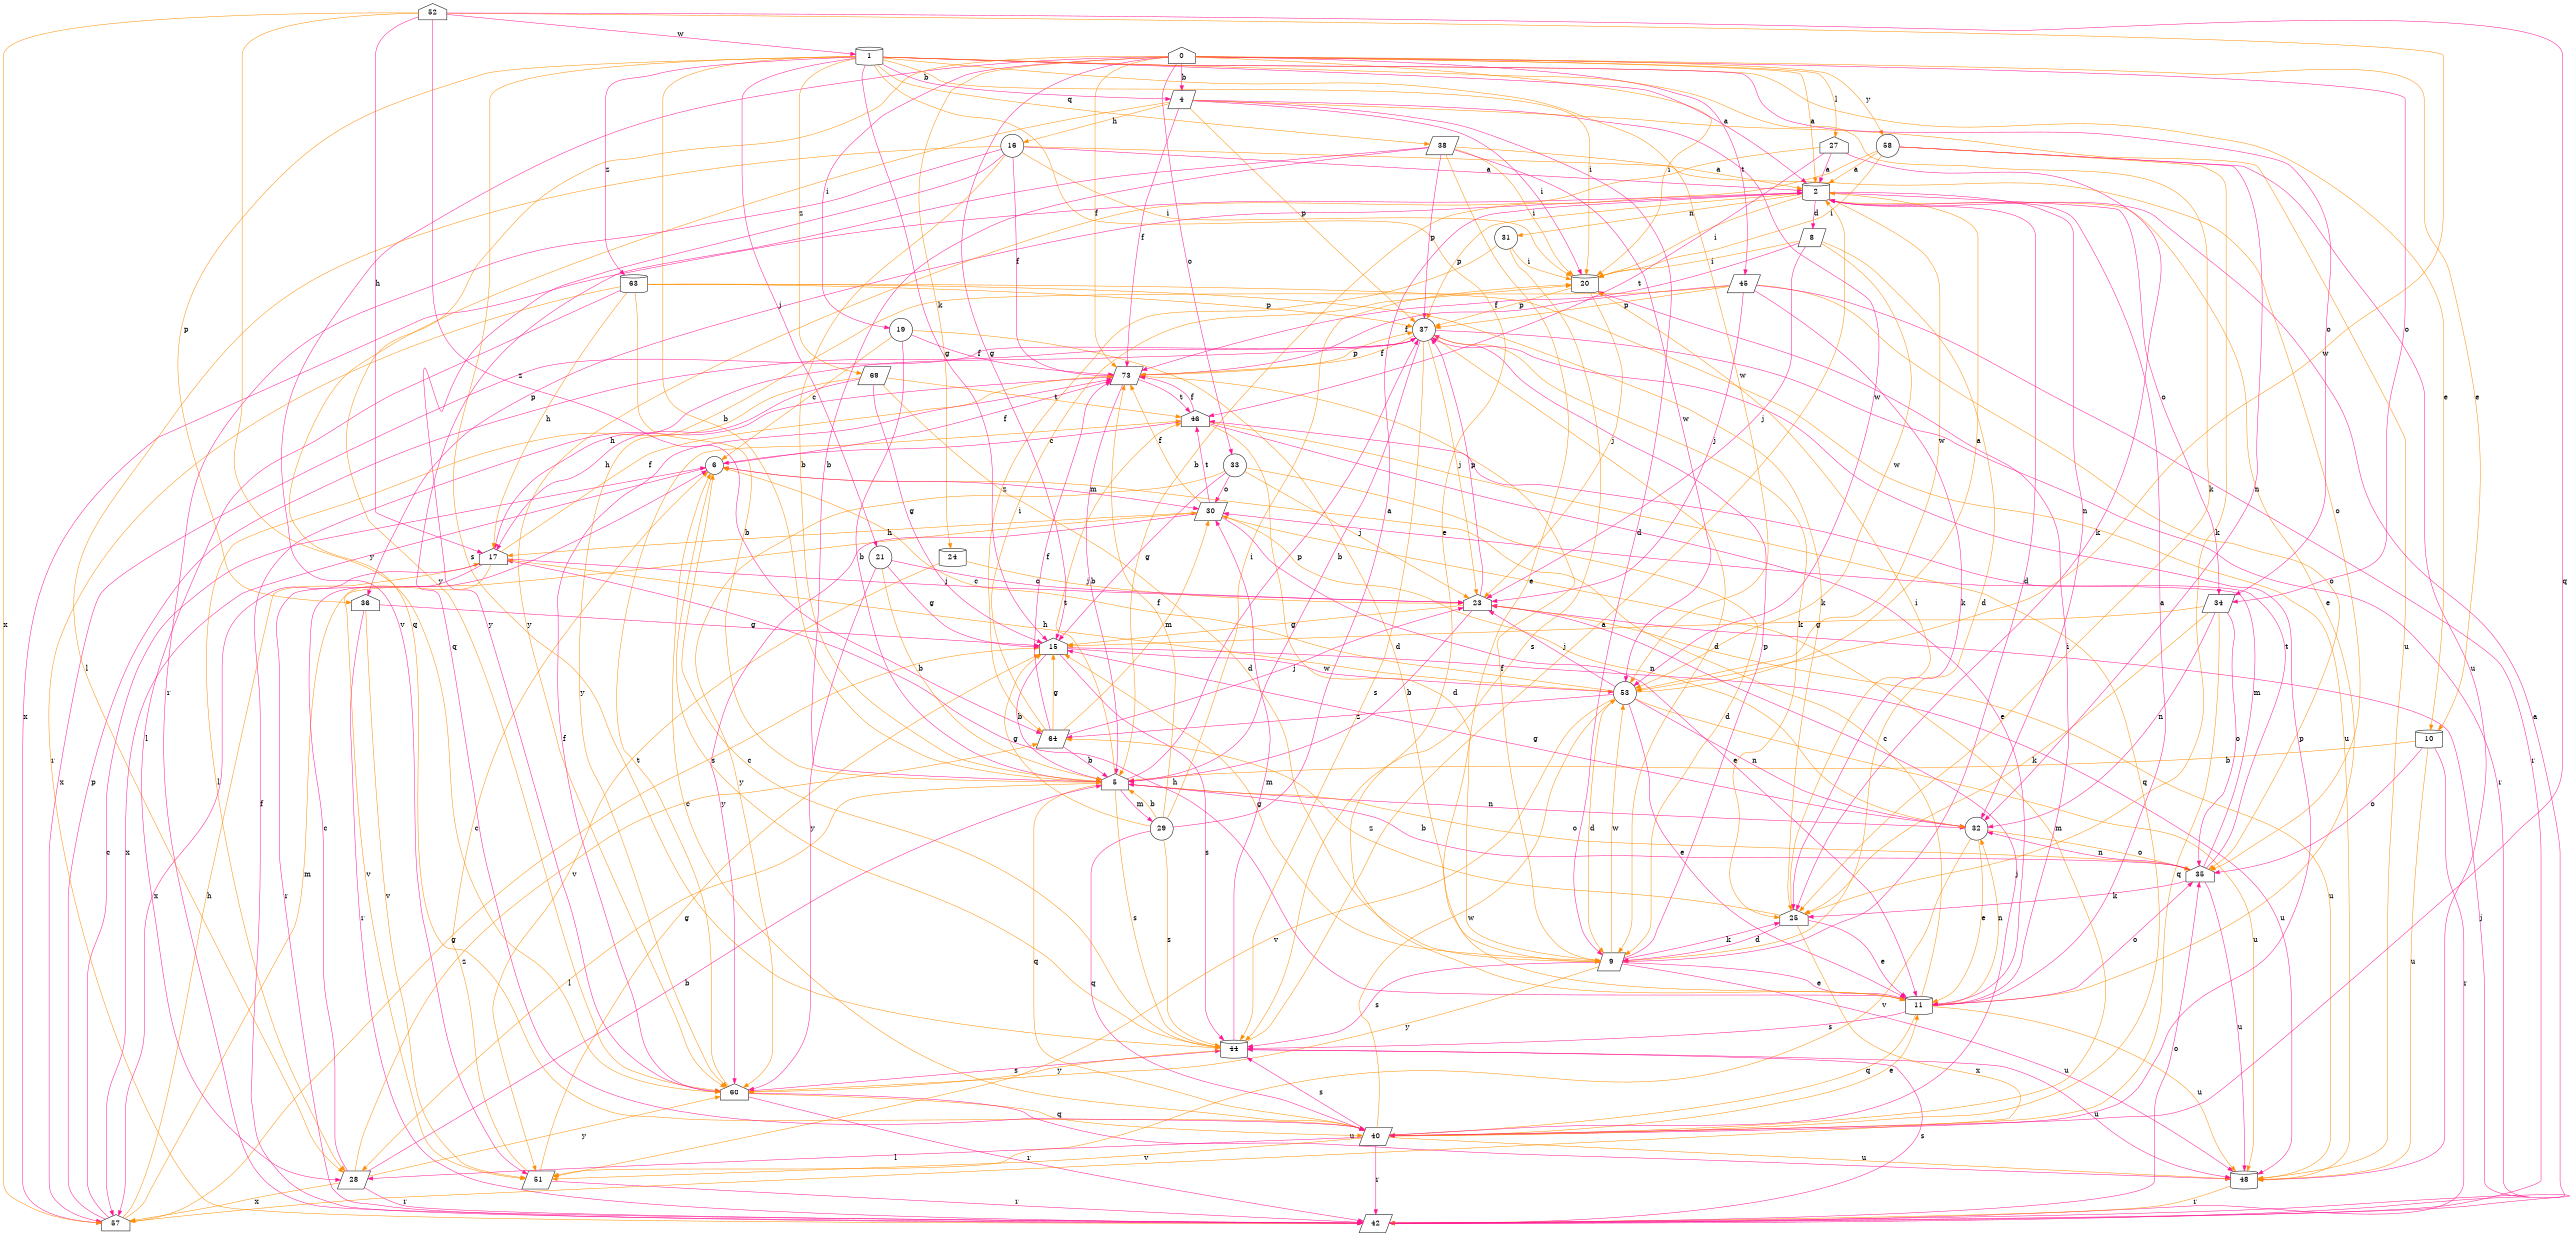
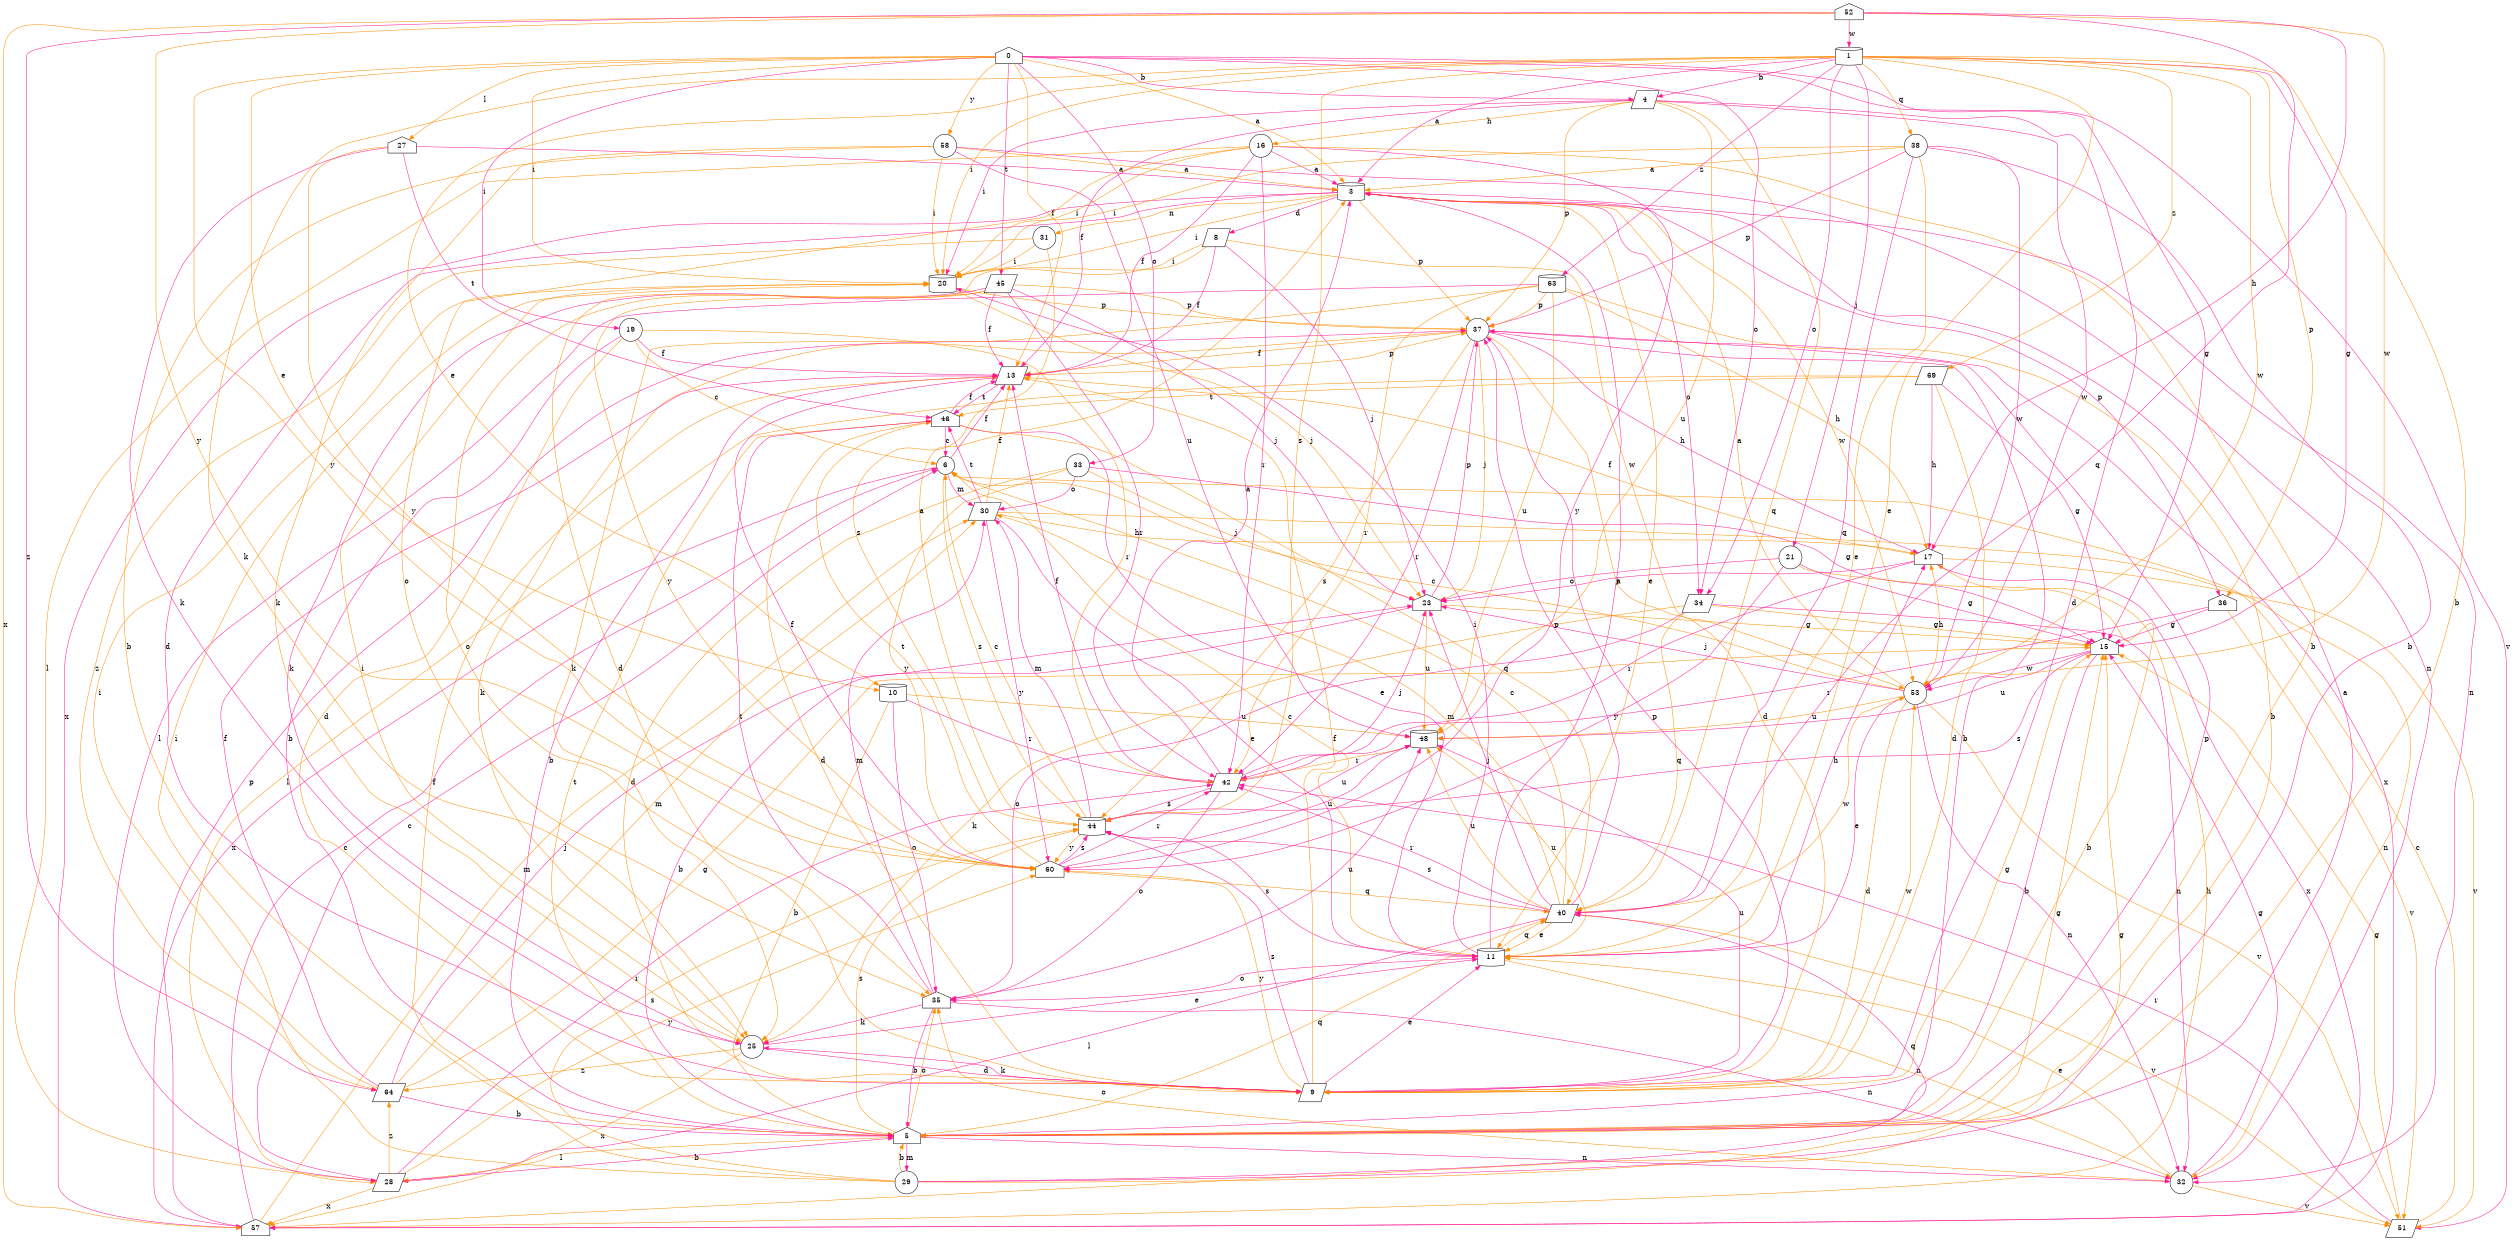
node "38": shape parallelogram -> circle
node "2": label "2" -> "3"
node "73": label "73" -> "13"
edge "19" -> "42": added, label "r"
node "24": removed
edge "53" -> "64": removed, label "z"
node "25": shape house -> circle
